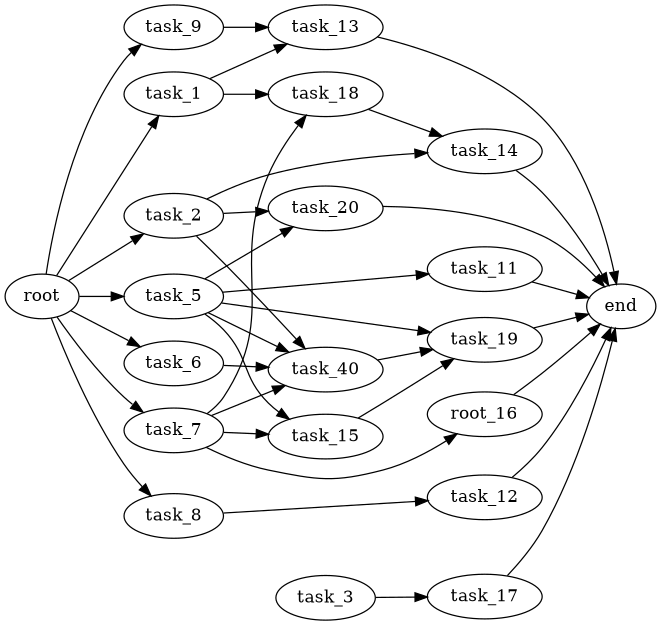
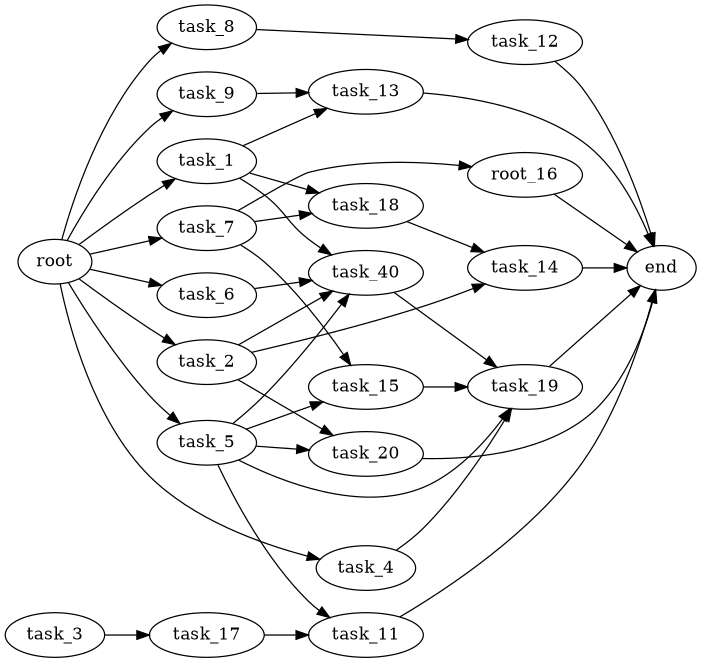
edge "task_7" -> "task_40": now "task_1" -> "task_40"
edge "task_17" -> "end": now "task_17" -> "task_11"
node "task_4": added
